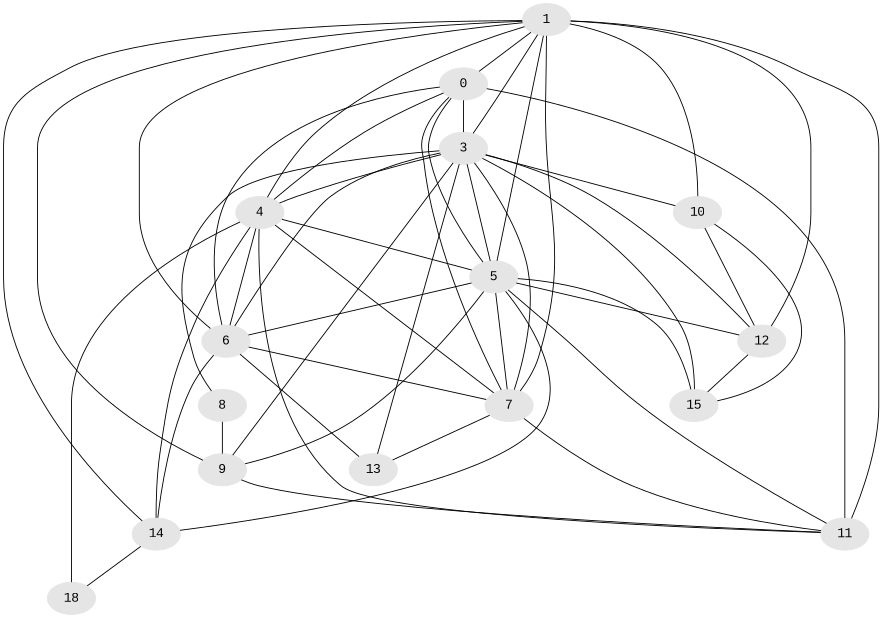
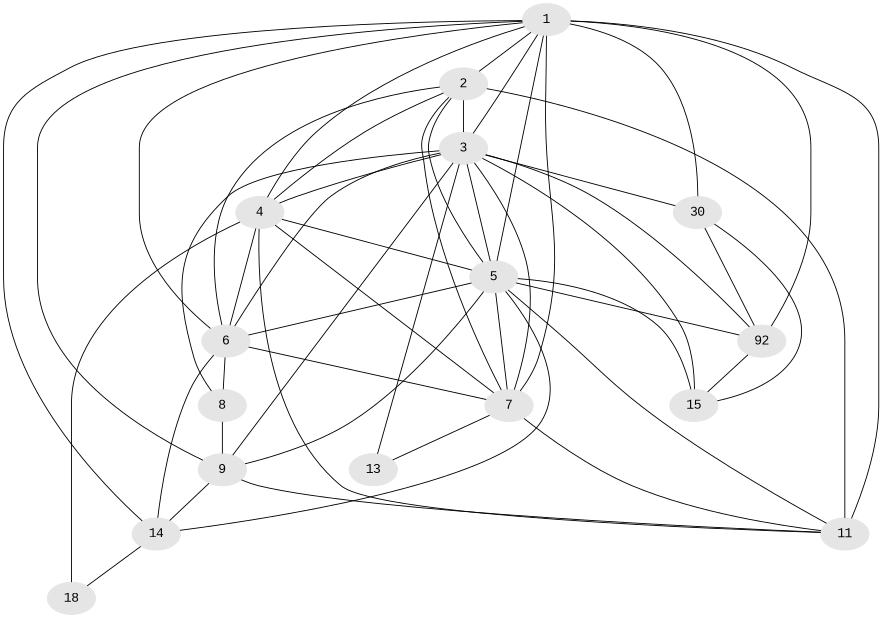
node "0": label "0" -> "2"
node "10": label "10" -> "30"
node "12": label "12" -> "92"
edge "4" -- "14": now "9" -- "14"
edge "6" -- "13": now "6" -- "8"
